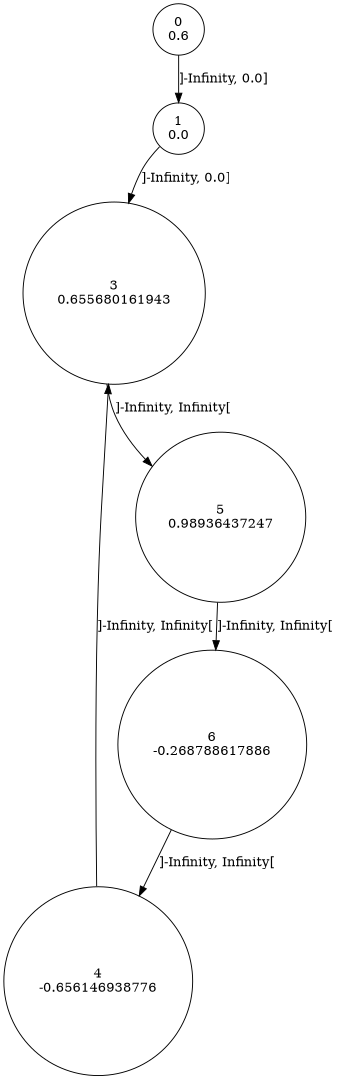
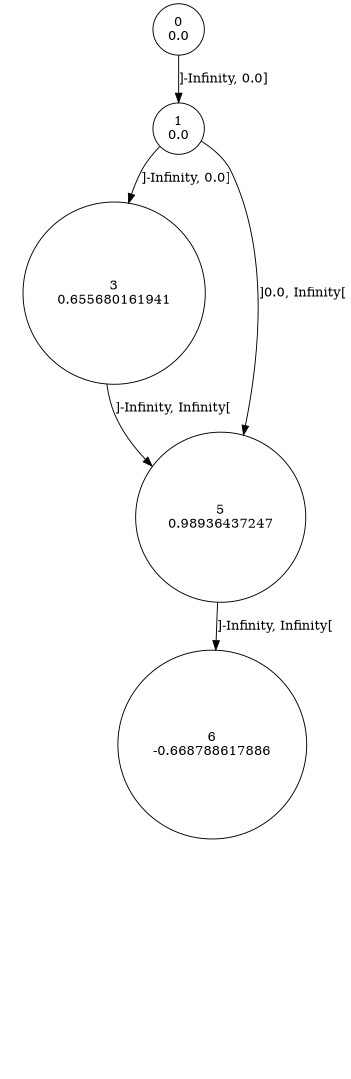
node "0 0.6": label "0 0.6" -> "0 0.0"
edge "1 0.0" -> "5 0.98936437247": added, label "]0.0, Infinity["
node "3 0.655680161943": label "3 0.655680161943" -> "3 0.655680161941"
node "6 -0.268788617886": label "6 -0.268788617886" -> "6 -0.668788617886"
node "4 -0.656146938776": removed
